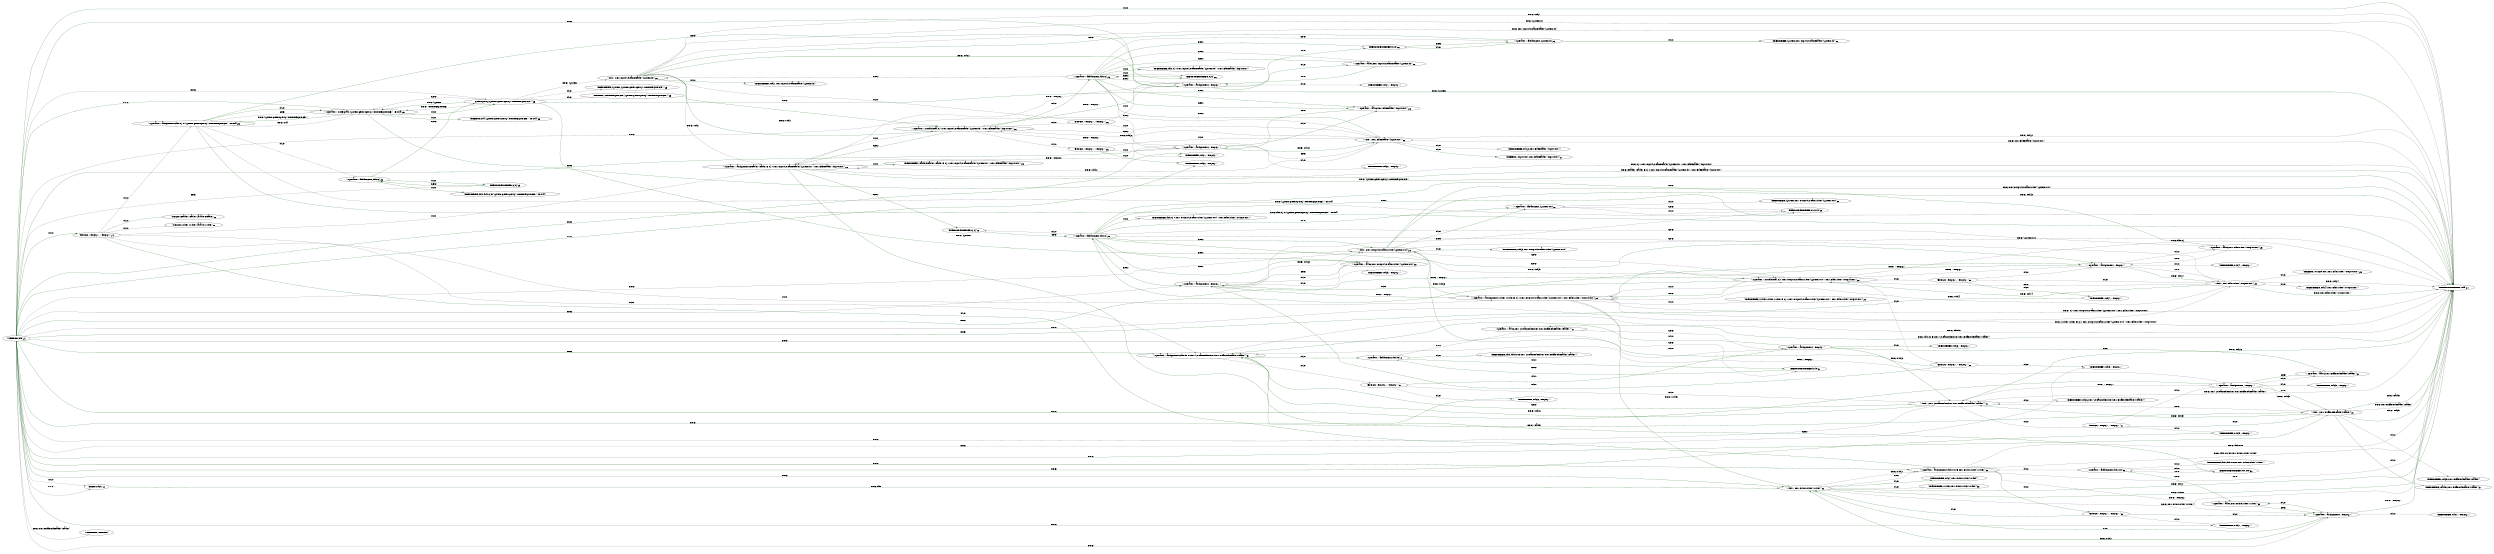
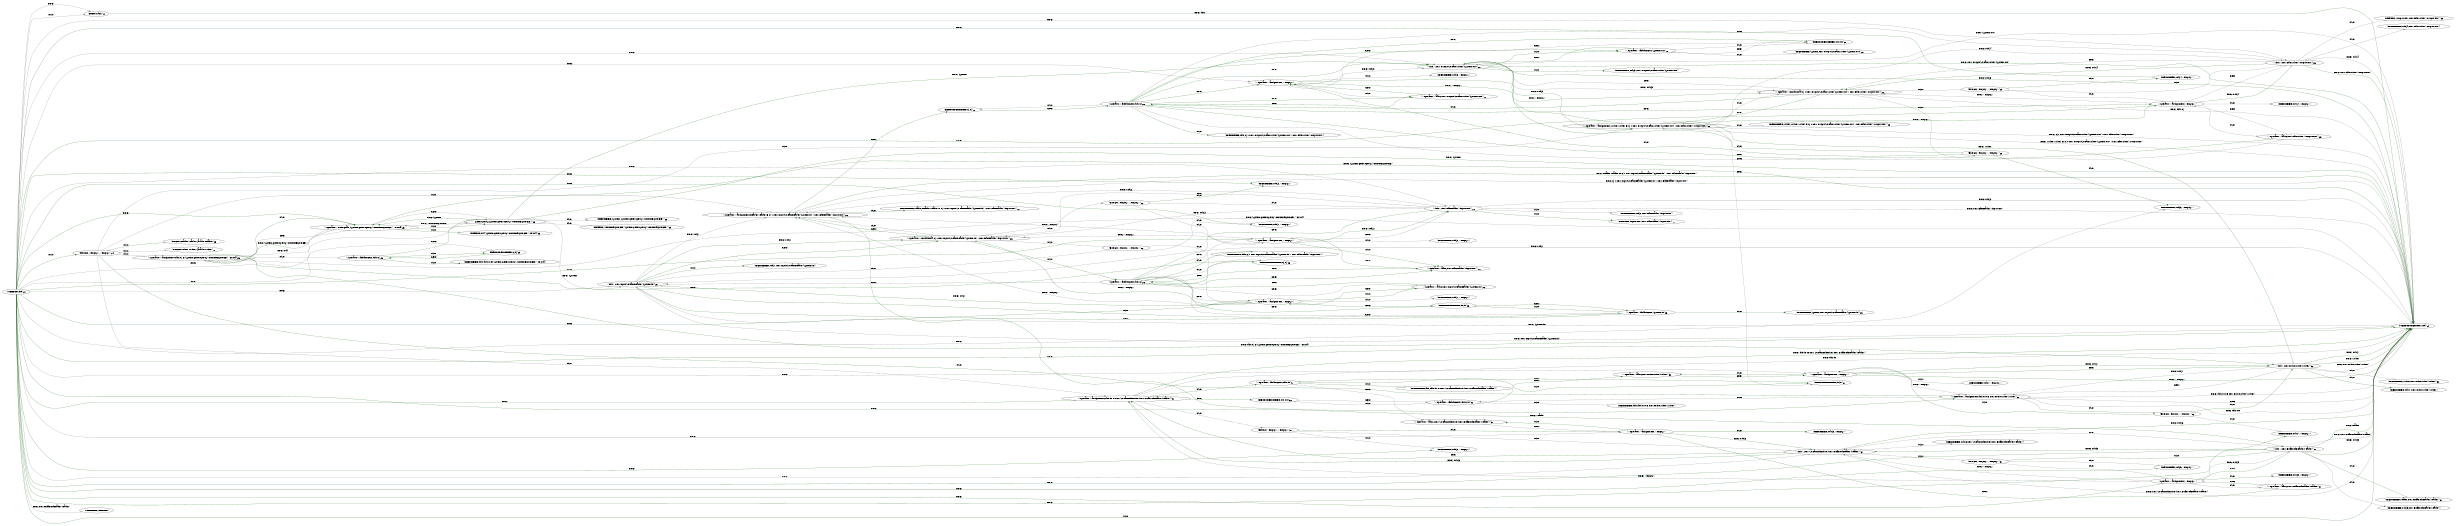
edge "(<operator>.fieldAccess,System.out)" -> "(<init>,new OutputStreamWriter(System.out))": added, label "CFG:"
edge "(METHOD,init)" -> "(<init>,new InputStreamReader(System.in))": added, label "DDG:"
edge "(<init>,new InputStreamReader(System.in))" -> "(<operator>.fieldAccess,System.in)": added, label "AST:"
edge "(<operator>.assignment,this.out = new PrintWriter(writer))" -> "(<operator>.fieldAccess,this.out)": label "AST: " -> "CDG: "
edge "(PARAM,this)" -> "(<init>,new PrintWriter(writer))": now "(PARAM,this)" -> "(METHOD_RETURN,void)"
